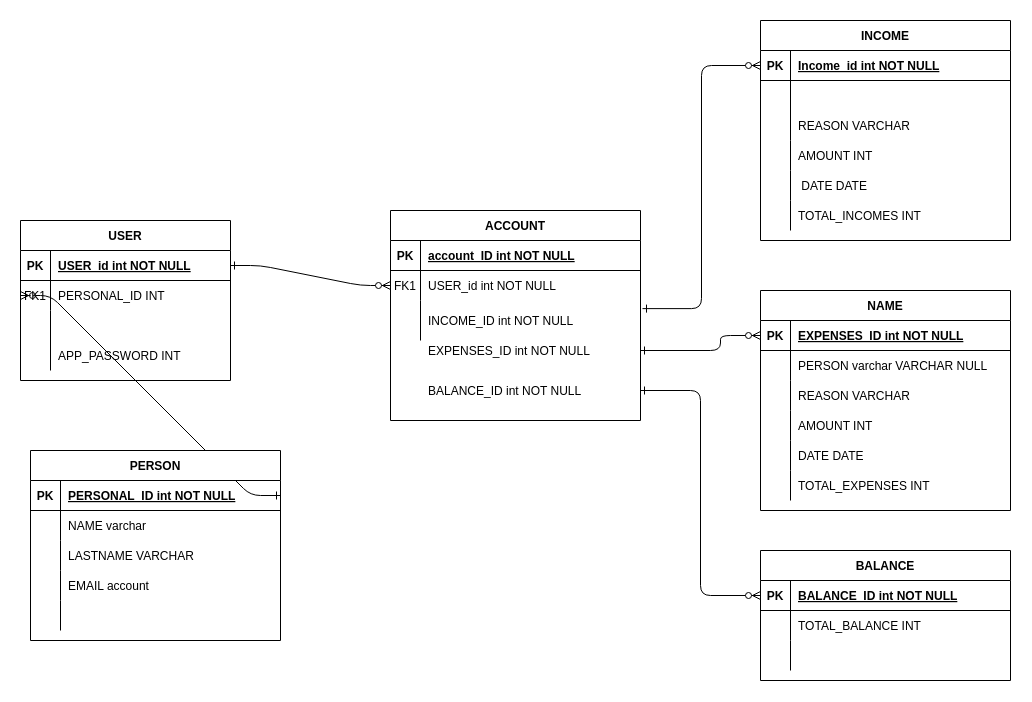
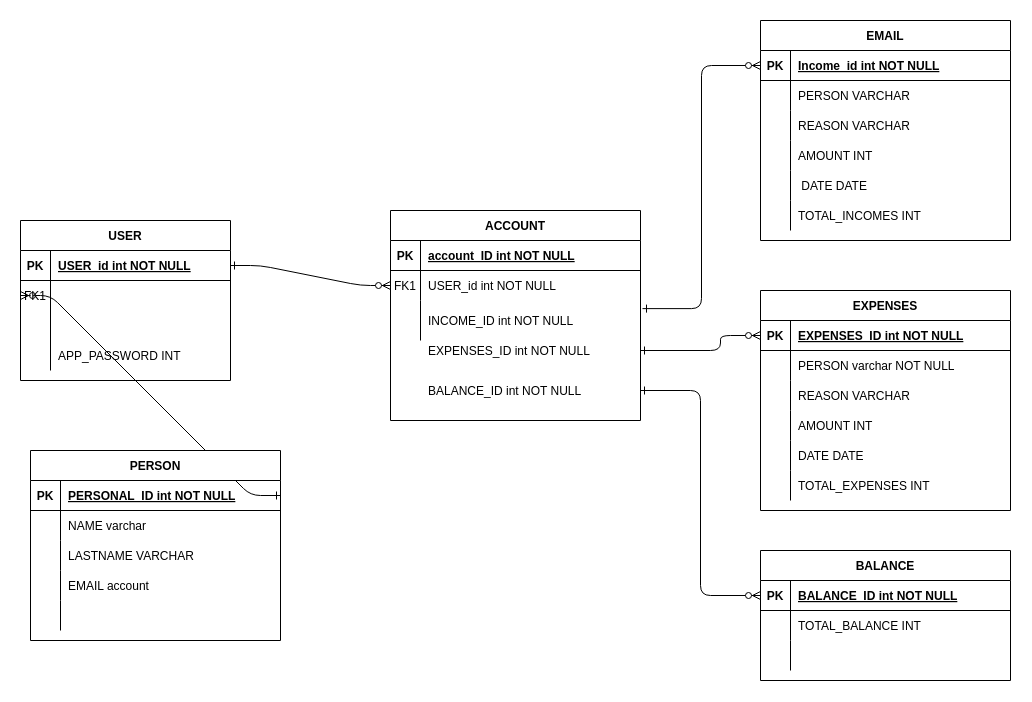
node "INCOME": label "INCOME" -> "EMAIL"
node "PERSON VARCHAR": added
node "PERSONAL_ID INT": removed
node "NAME": label "NAME" -> "EXPENSES"
node "PERSON varchar VARCHAR NULL": label "PERSON varchar VARCHAR NULL" -> "PERSON varchar NOT NULL"
